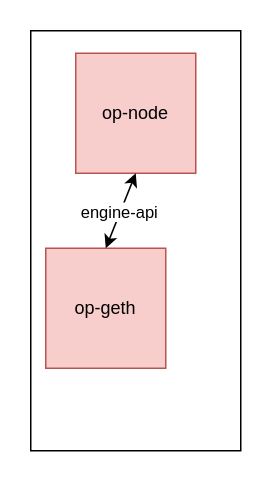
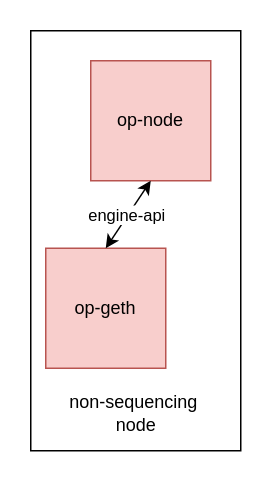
node "op-node": moved (136, 113) -> (151, 121)
node "non-sequencing node": added
